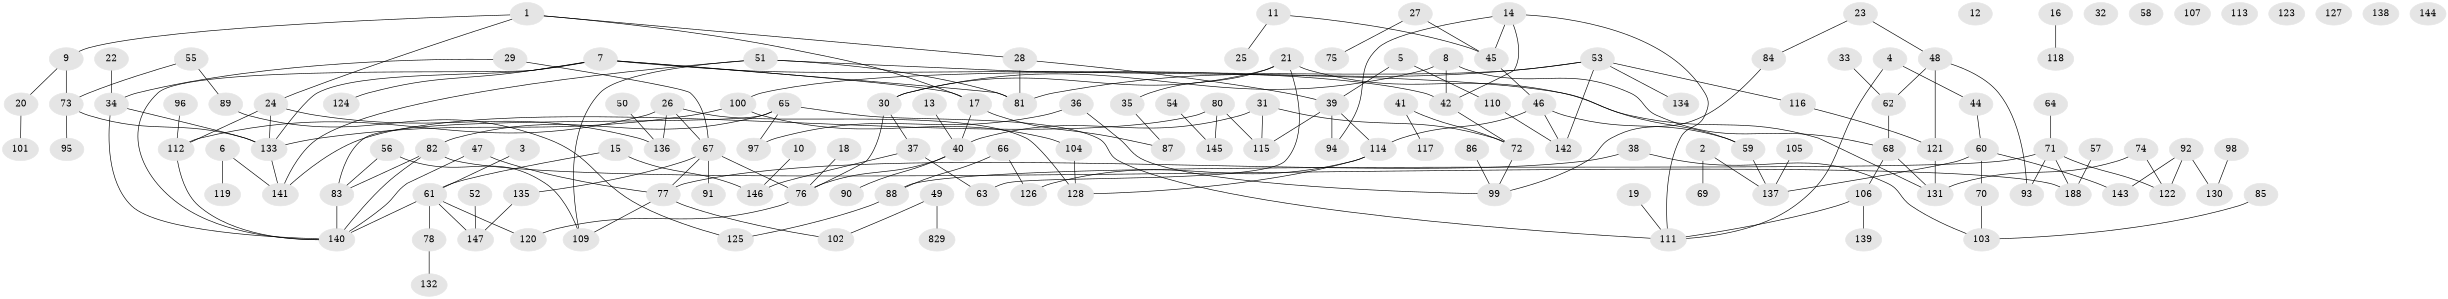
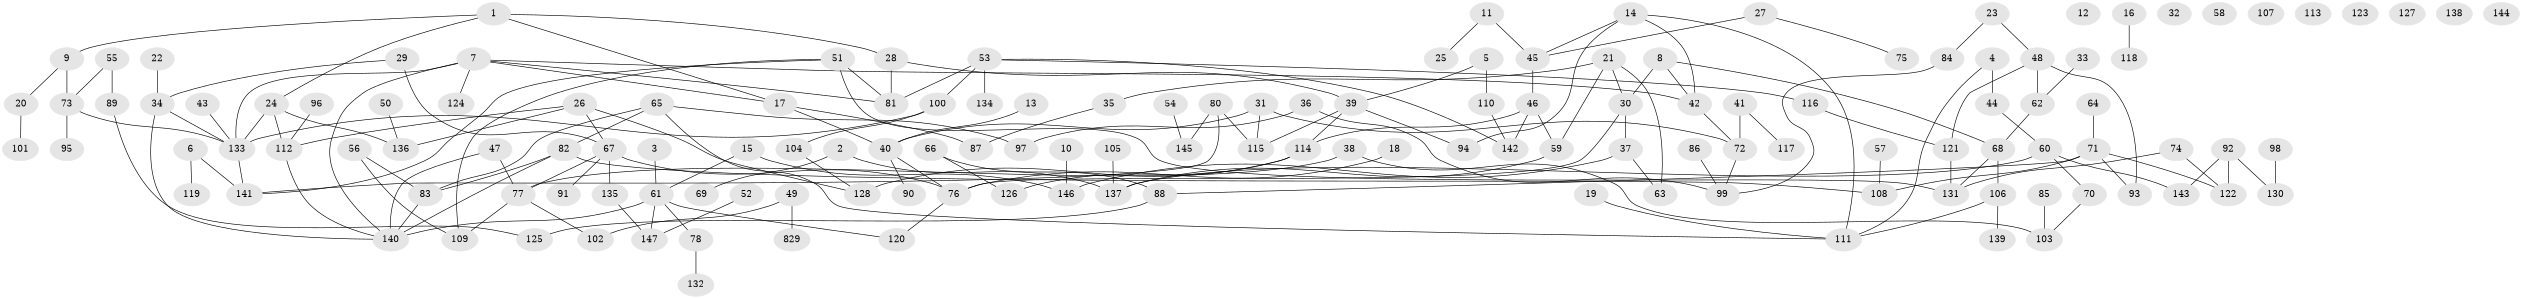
node "43": added
node "188": label "188" -> "108"
